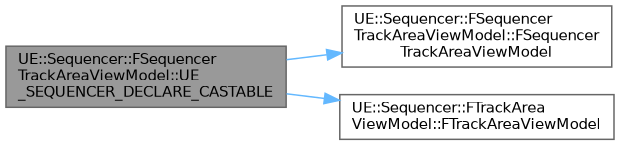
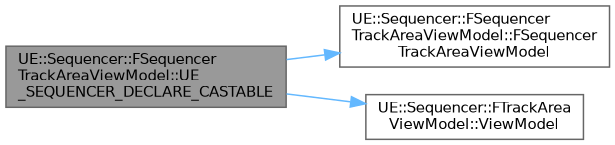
node "UE::Sequencer::FTrackArea ViewModel::FTrackAreaViewModel": label "UE::Sequencer::FTrackArea ViewModel::FTrackAreaViewModel" -> "UE::Sequencer::FTrackArea ViewModel::ViewModel"
